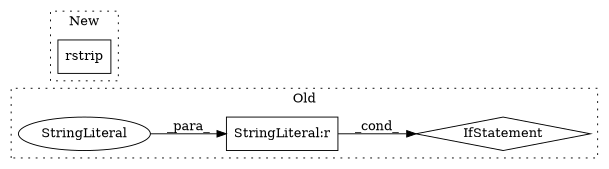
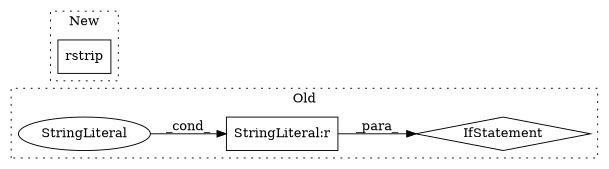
edge "StringLiteral" -> "StringLiteral:r": label "_para_" -> "_cond_"
edge "StringLiteral:r" -> "IfStatement": label "_cond_" -> "_para_"
